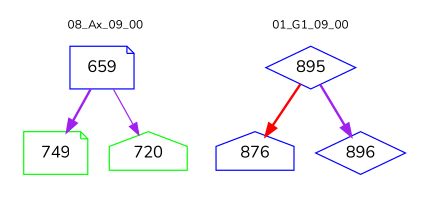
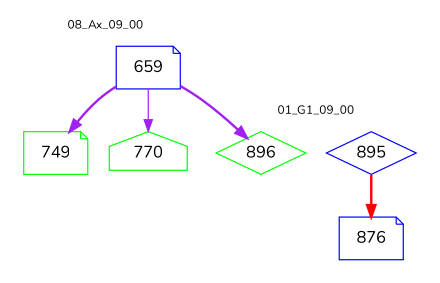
edge "895" -> "896": now "659" -> "896"
node "720": label "720" -> "770"
node "876": shape house -> note
node "896": color blue -> green
